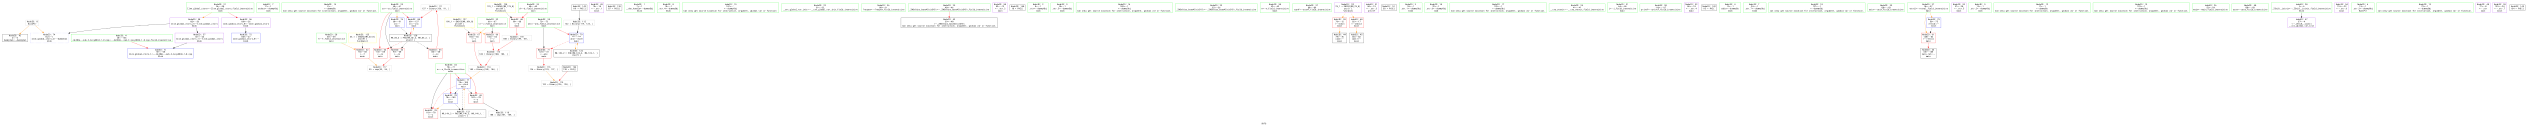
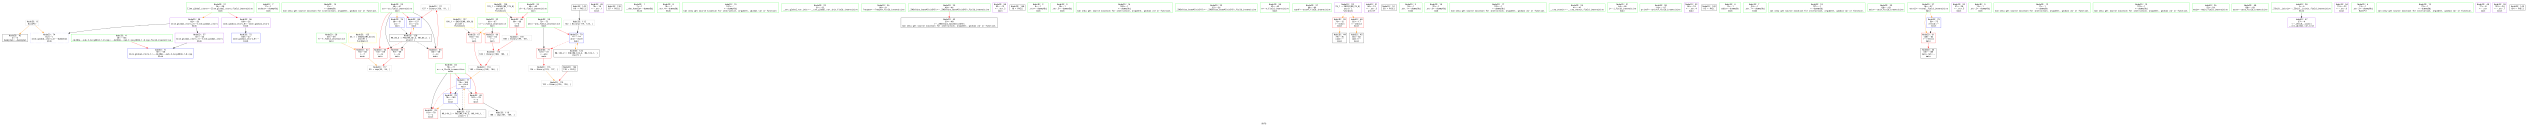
edge "NodeID: 29" -> "NodeID: 65": added
